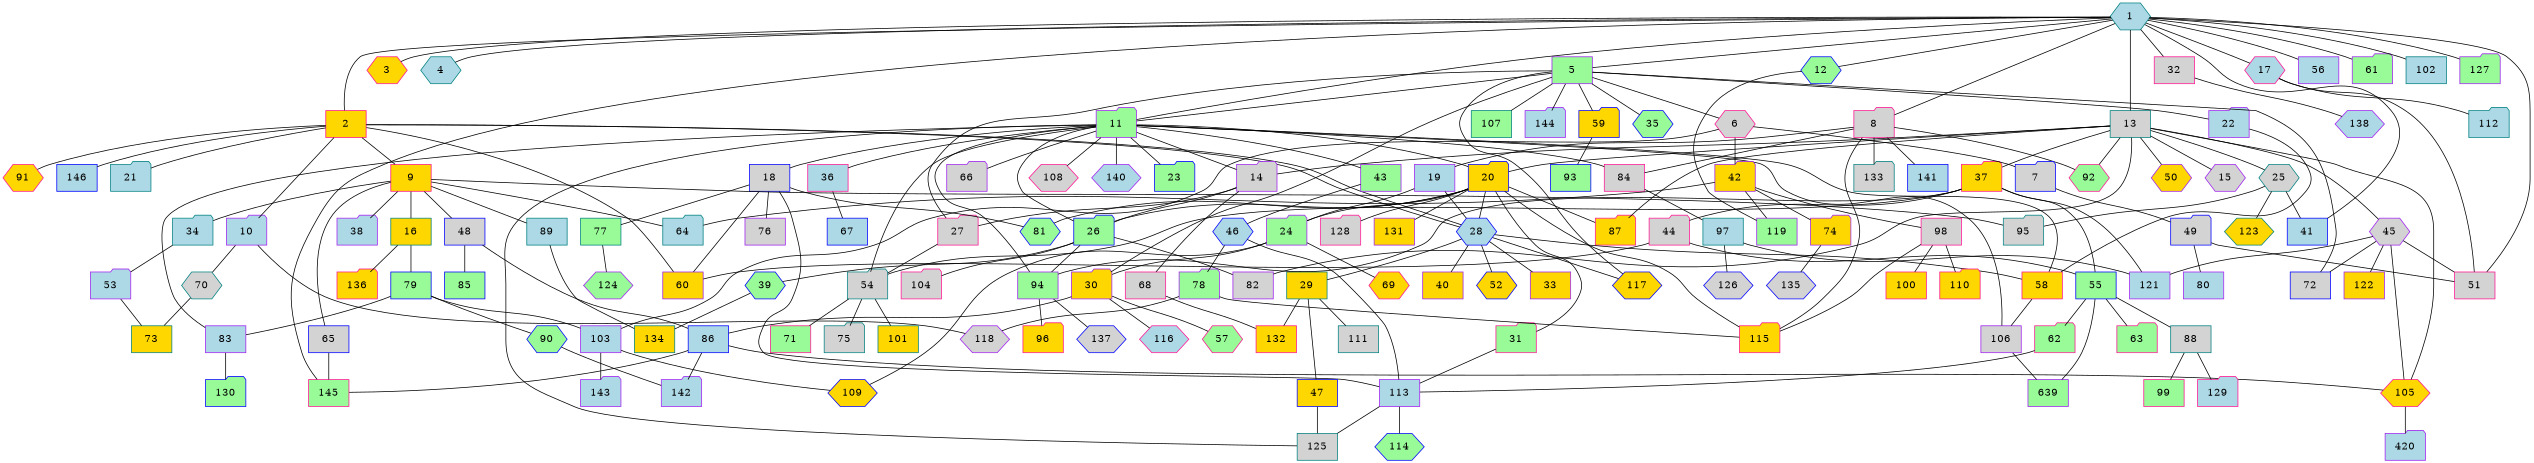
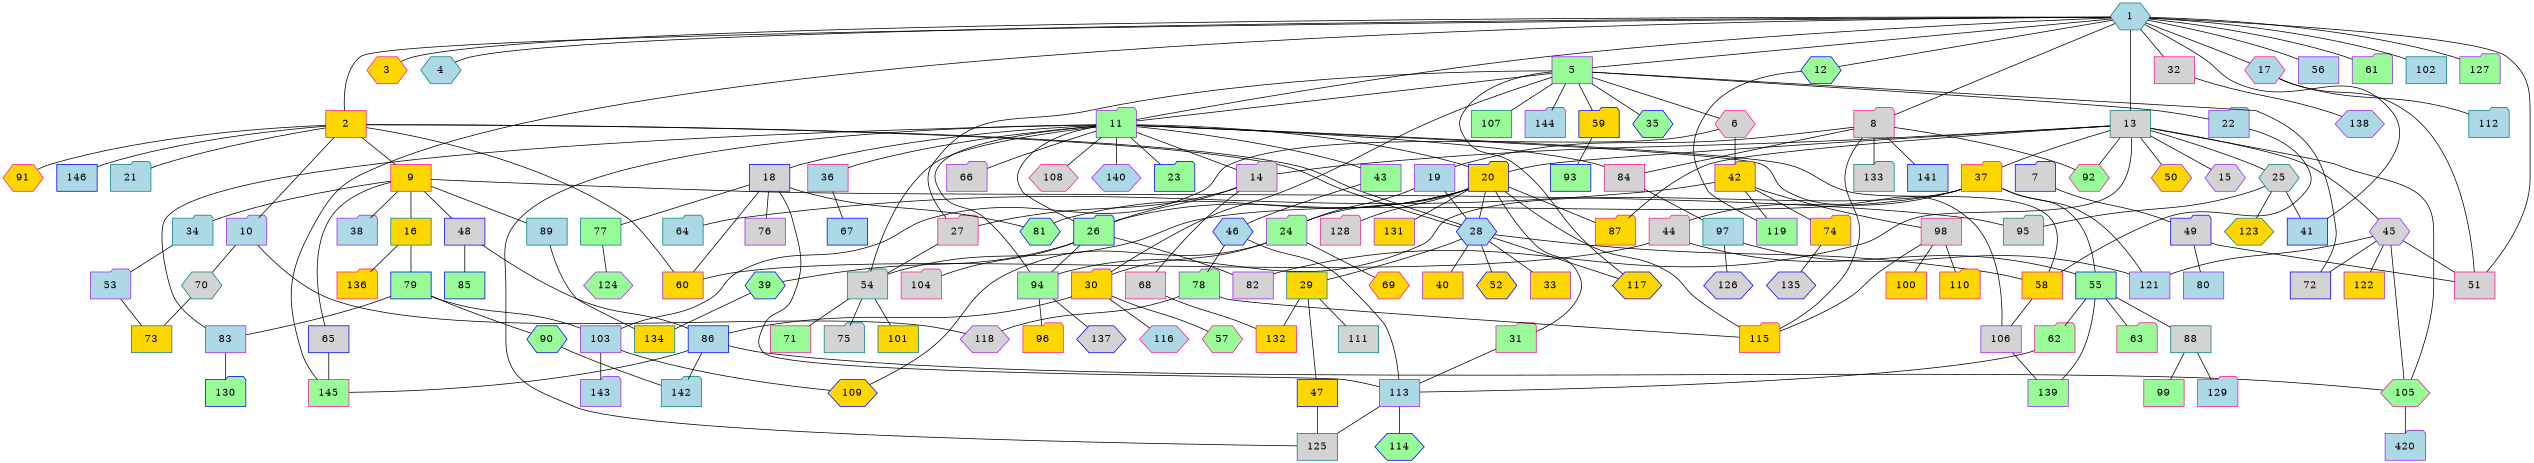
edge "6" -- "7": removed
edge "9" -- "64": removed
node "142": color purple -> teal
node "639": label "639" -> "139"
node "105": fillcolor gold -> palegreen
